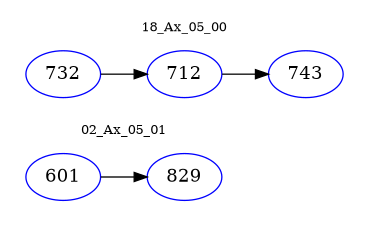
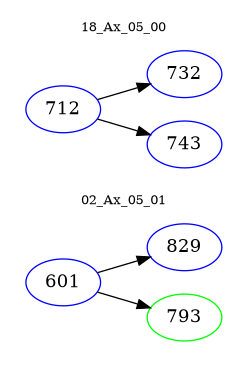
edge "732" -> "712": reversed
node "793": added
